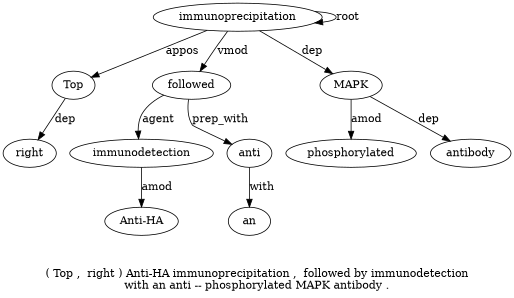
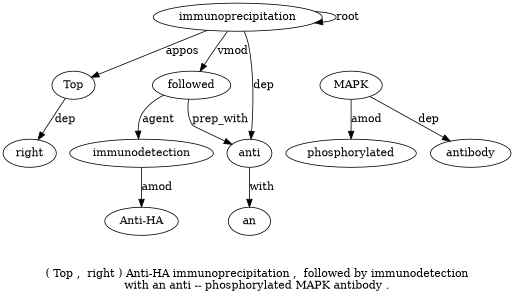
edge "immunoprecipitation" -> "MAPK": now "immunoprecipitation" -> "anti"
